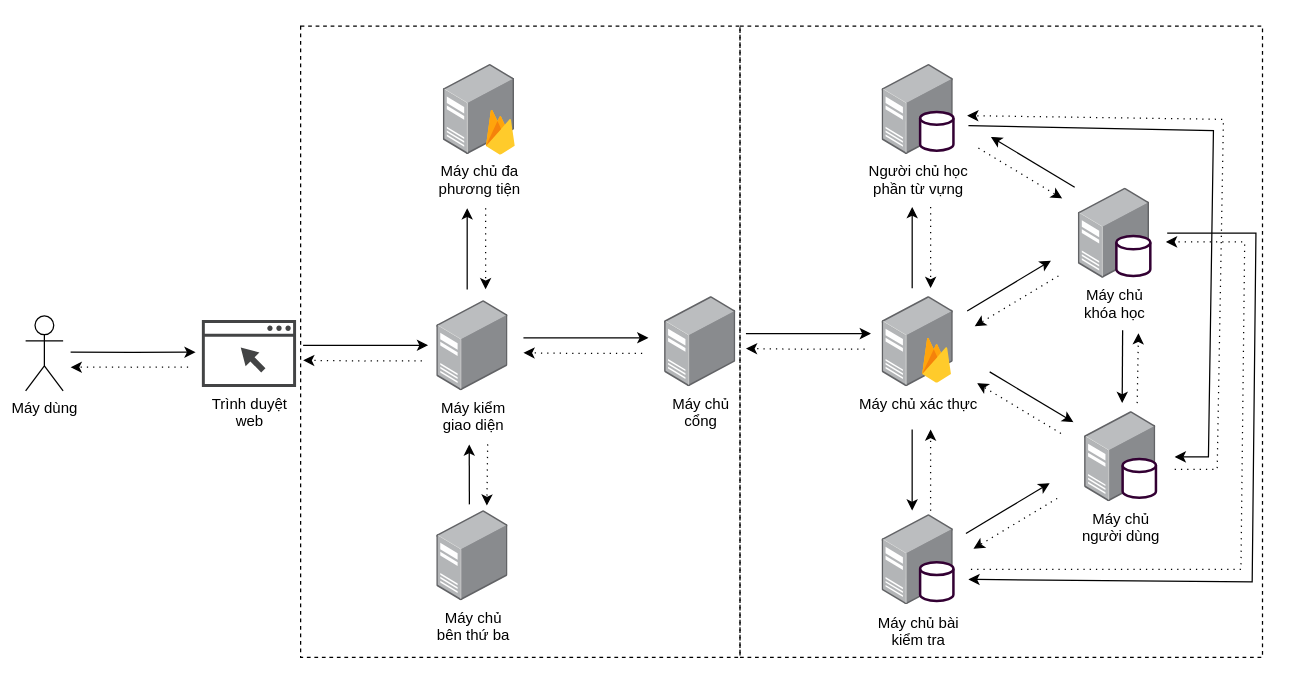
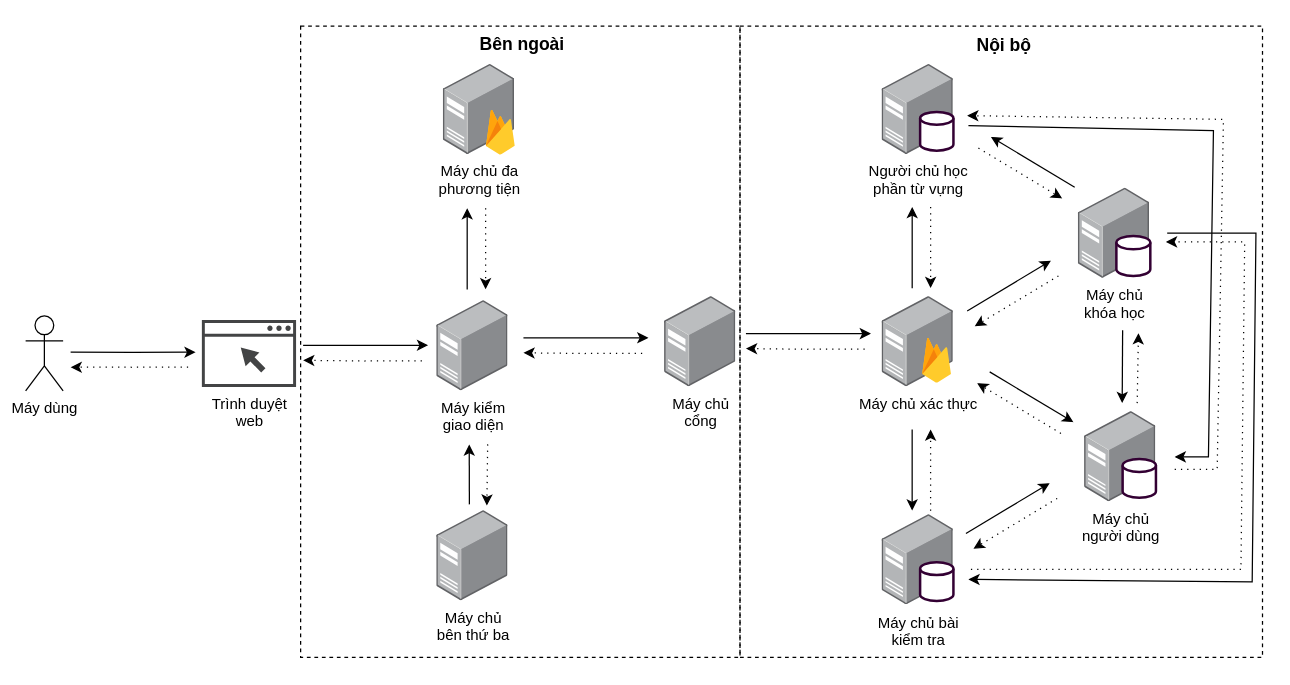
node "Bên ngoài": added
node "Nội bộ": added
